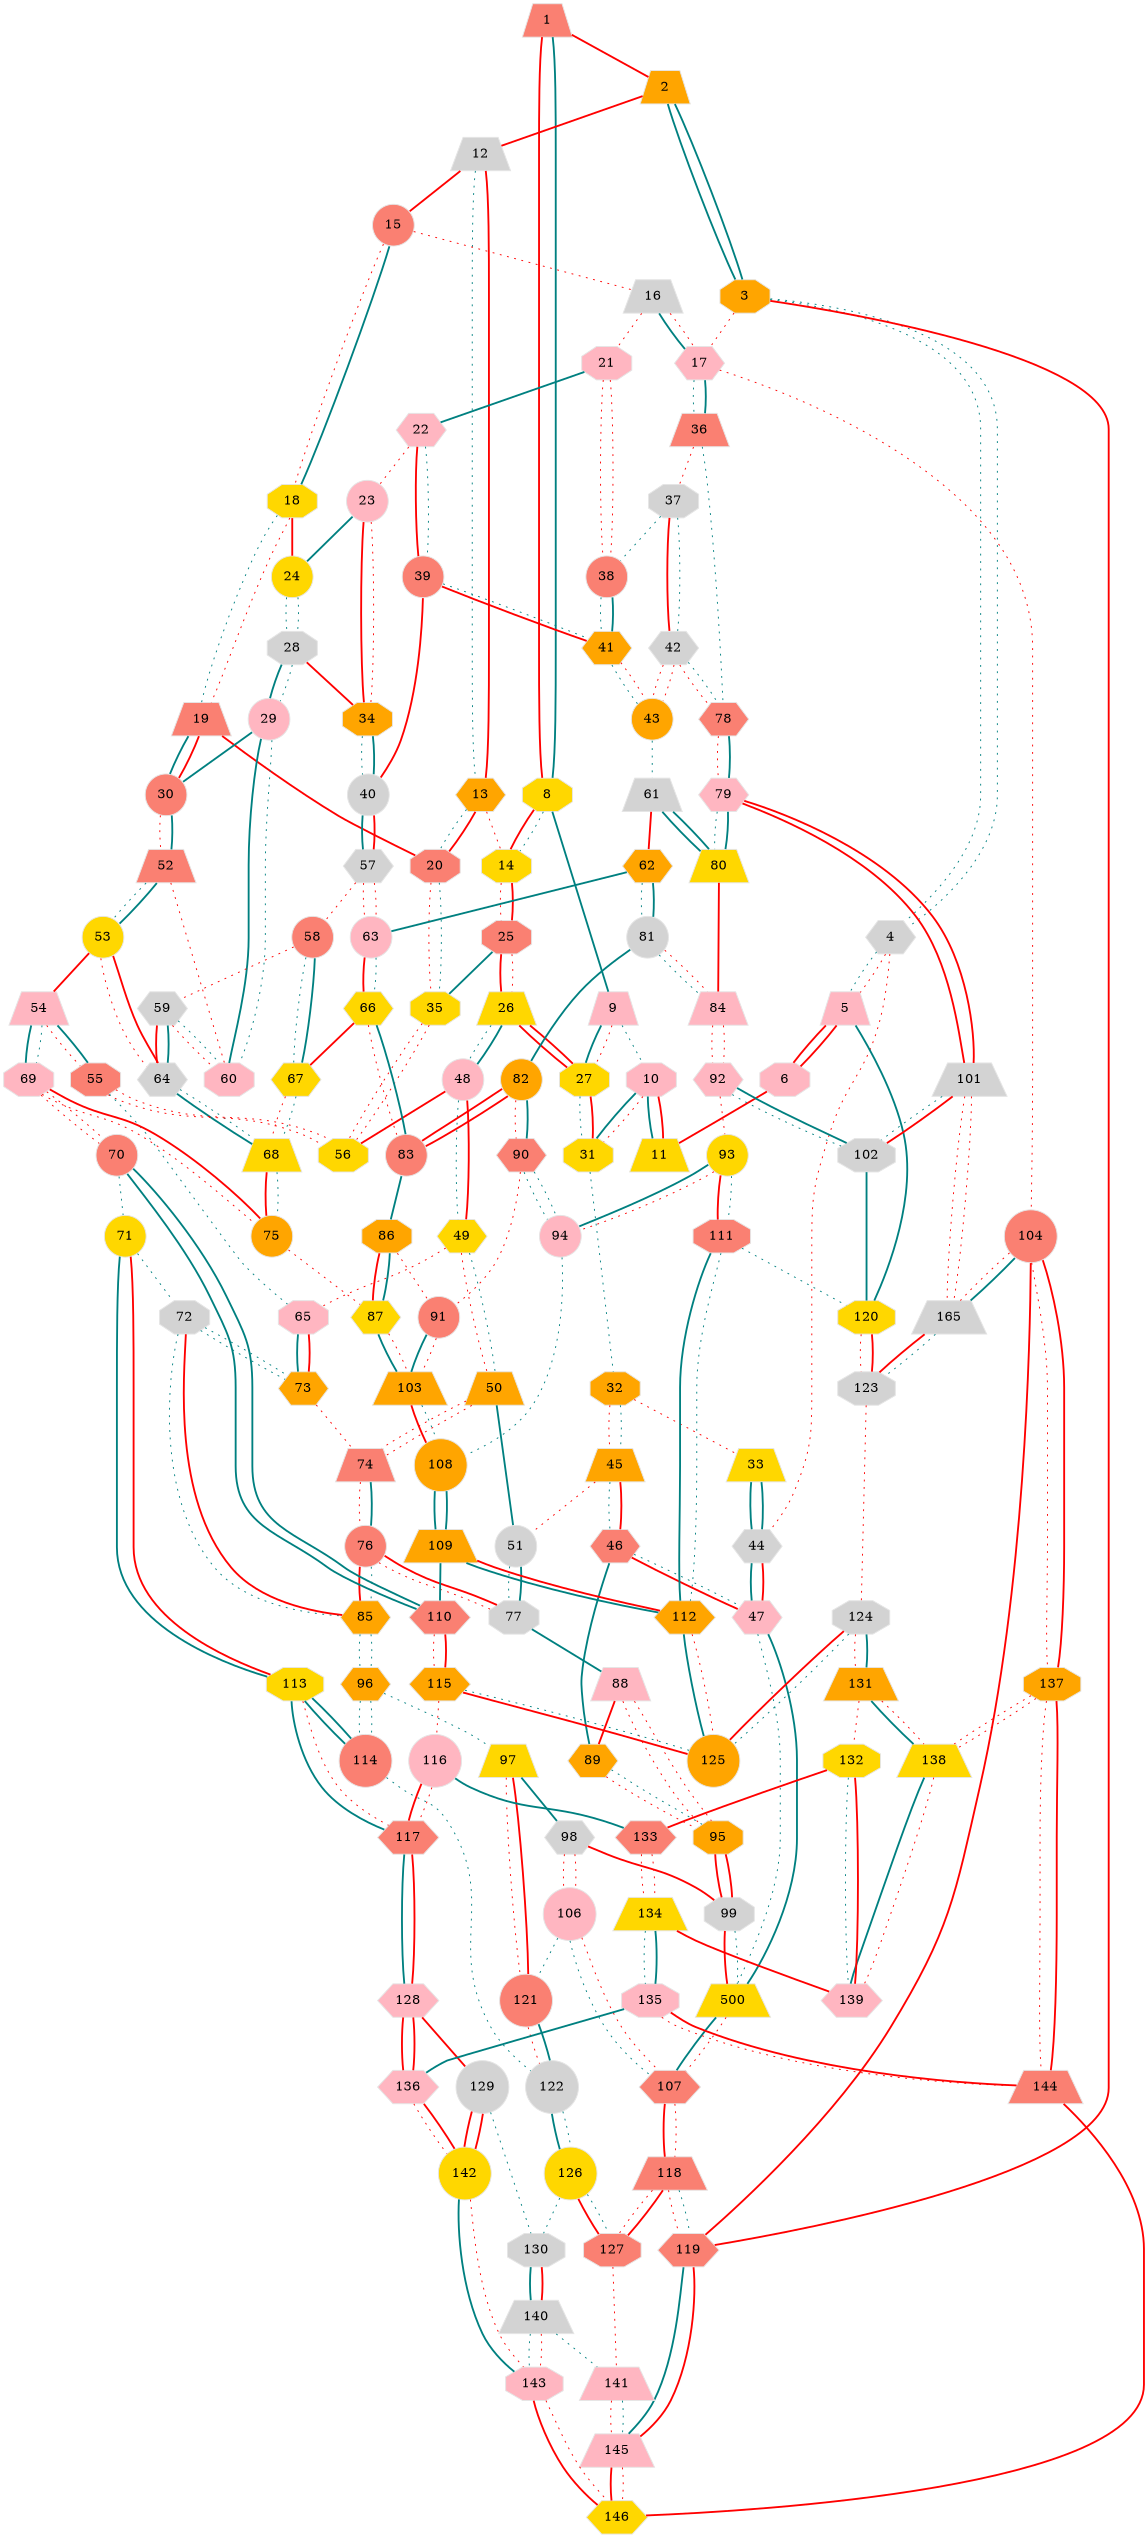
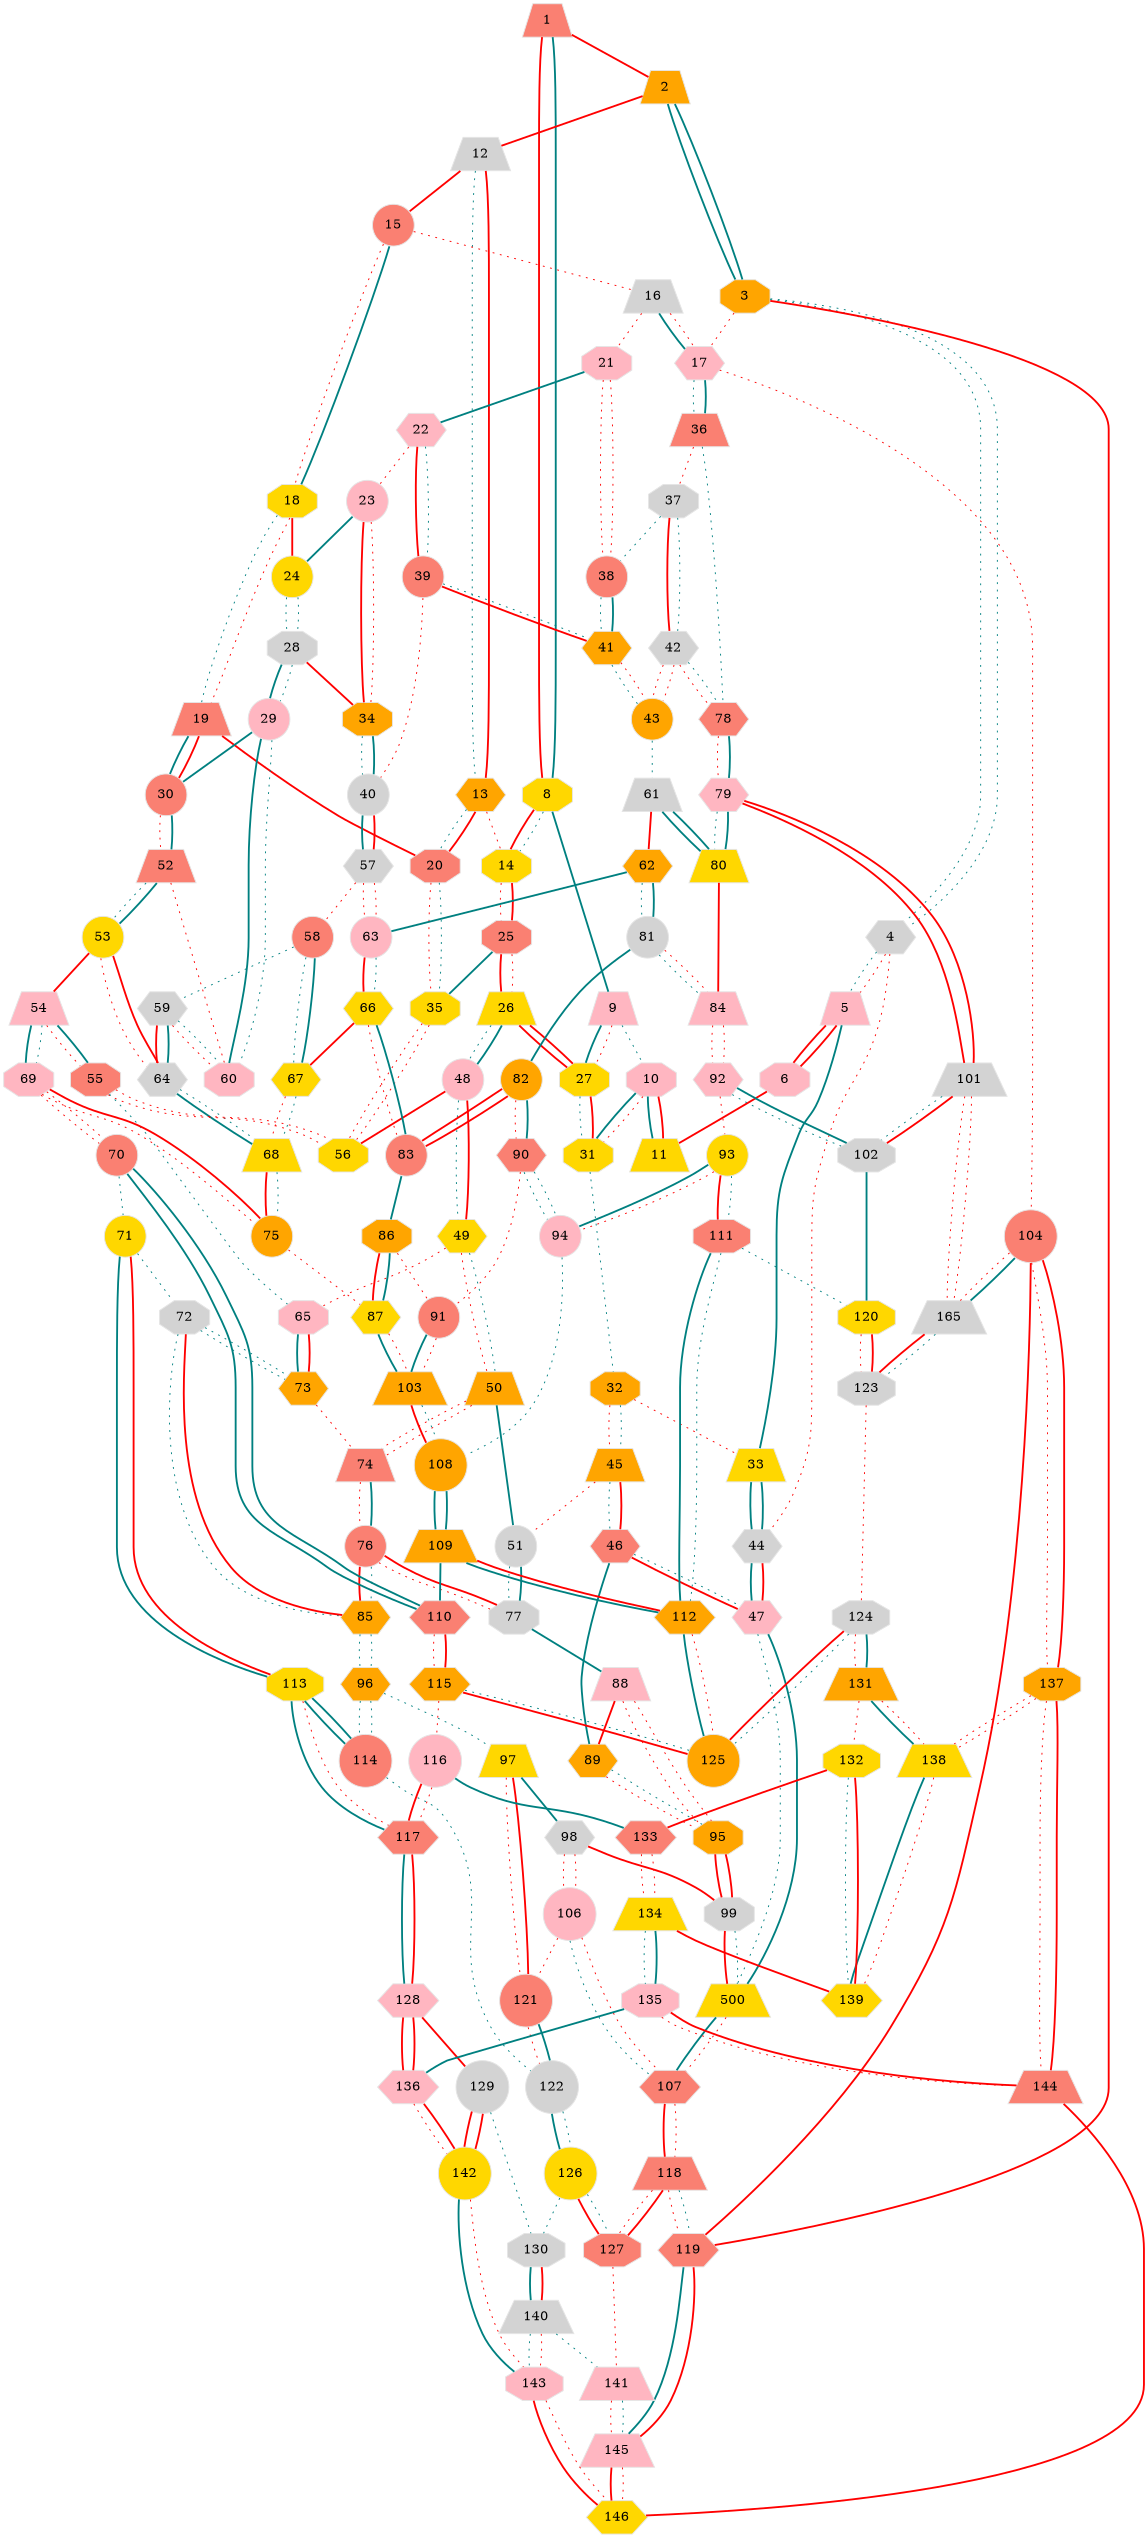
edge "39" -- "40": style bold -> dotted
edge "58" -- "59": color red -> teal
edge "5" -- "120": now "5" -- "33"
edge "106" -- "121": color teal -> red
node "139": fillcolor lightpink -> gold
